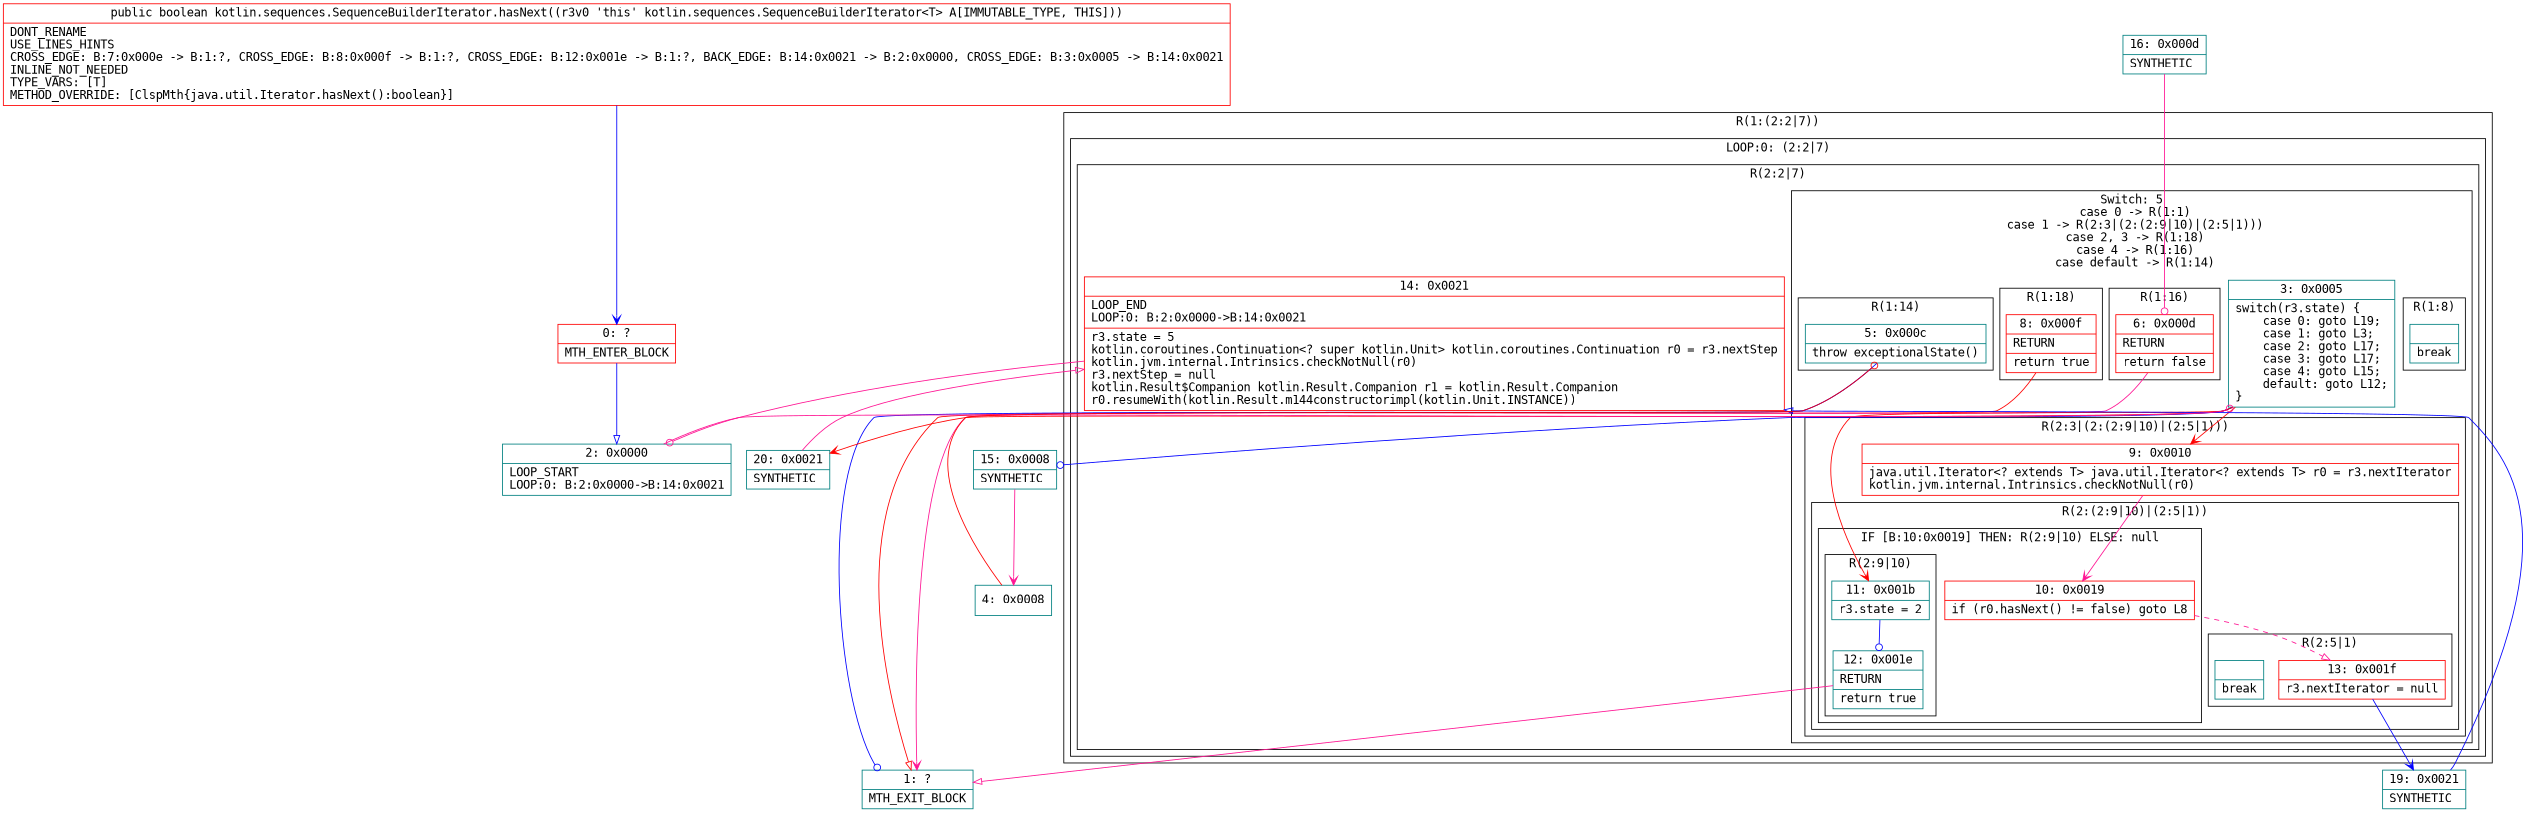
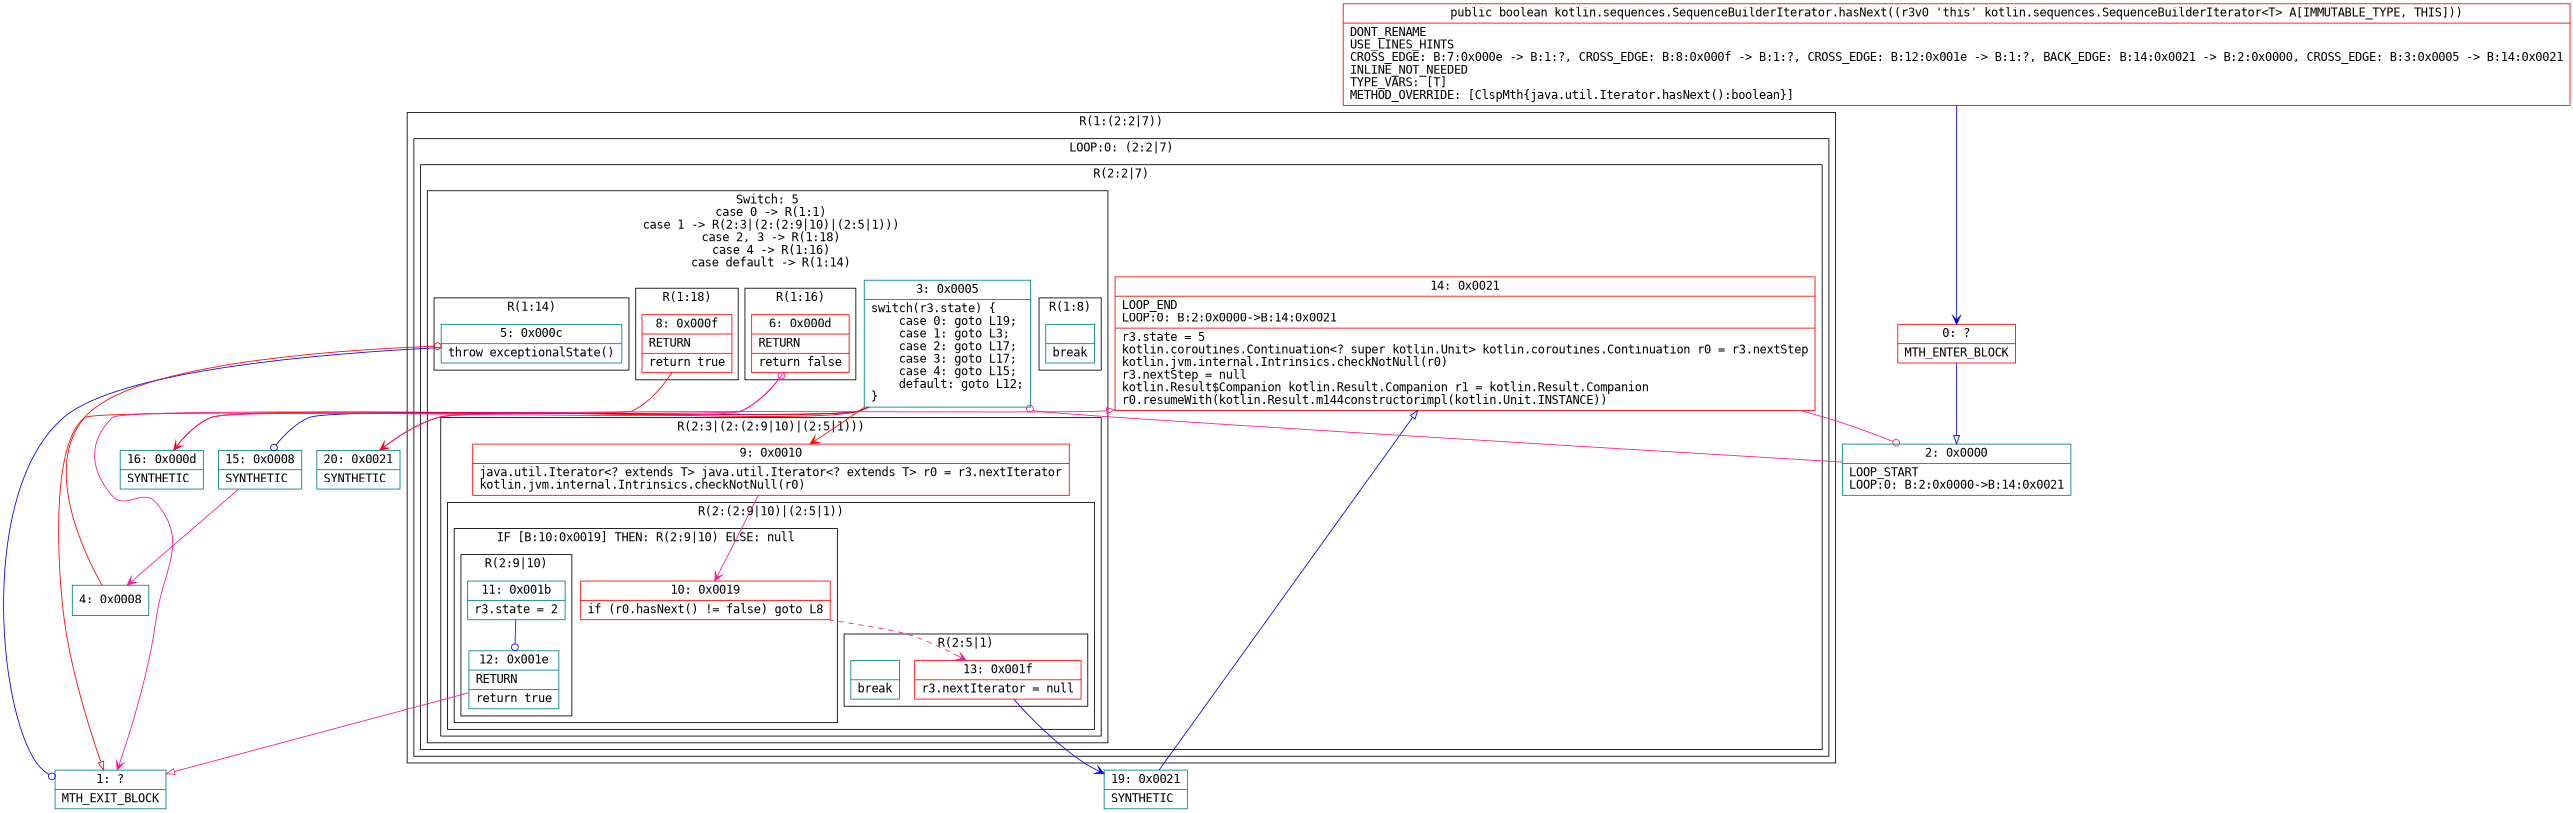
edge "3: 0x0005" -> "11: 0x001b": now "3: 0x0005" -> "16: 0x000d"
edge "10: 0x0019" -> "13: 0x001f": arrowhead onormal -> vee
